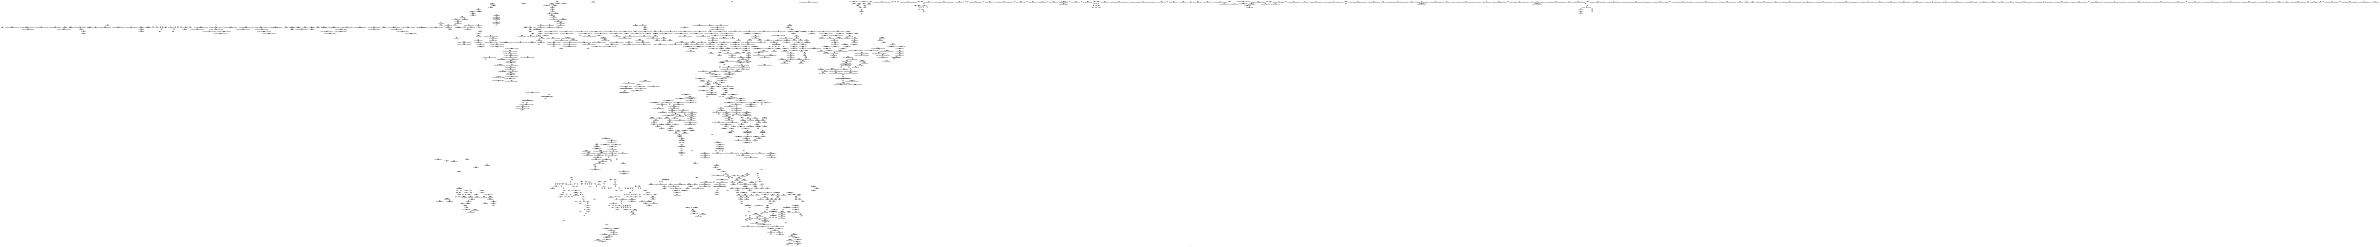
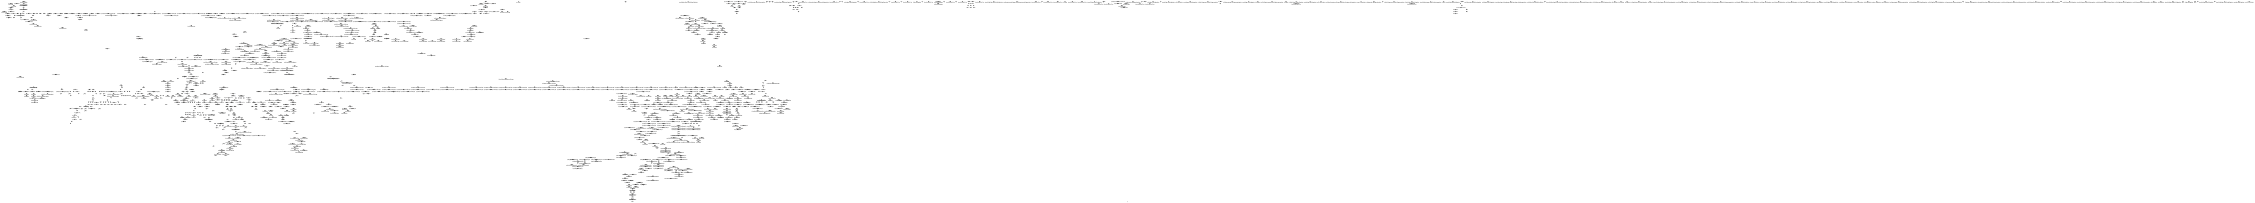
node "NodeID: 950": removed
